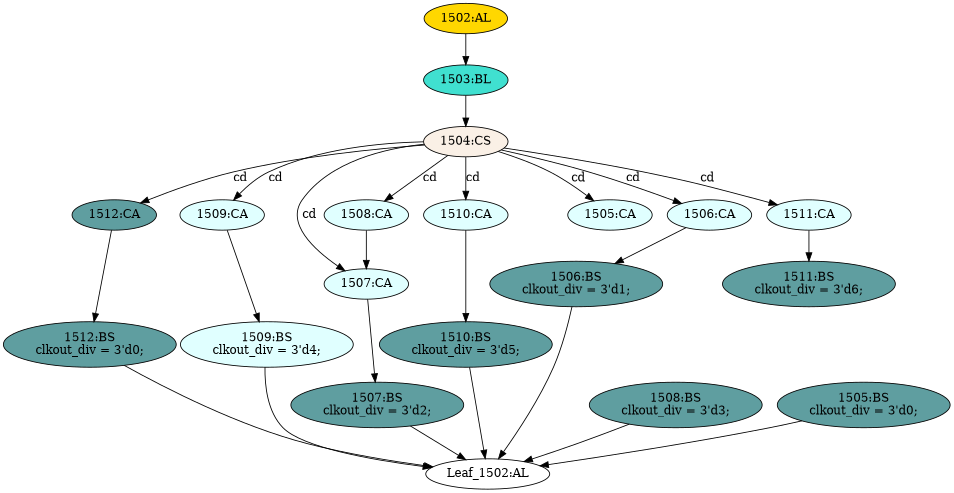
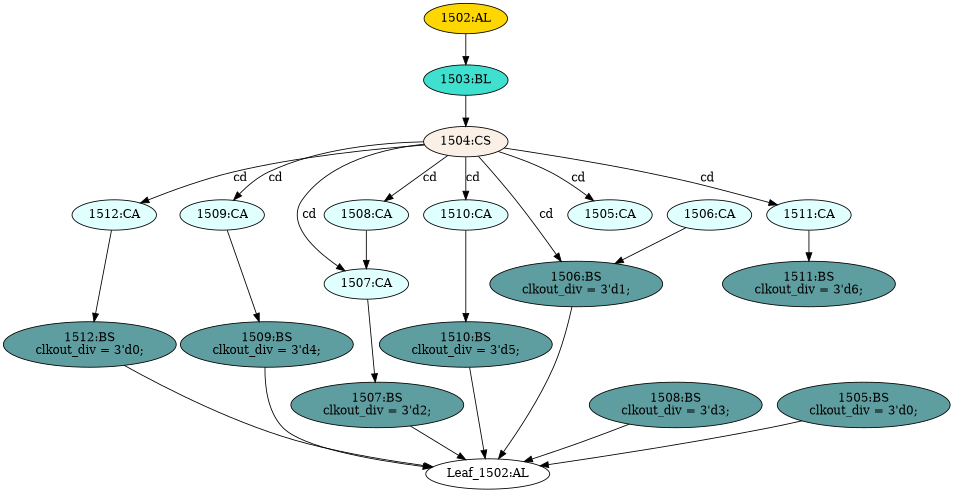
edge "1504:CS" -> "1506:CA": now "1504:CS" -> "1506:BS clkout_div = 3'd1;"
node "1512:CA": fillcolor cadetblue -> lightcyan
node "1509:BS clkout_div = 3'd4;": fillcolor lightcyan -> cadetblue
